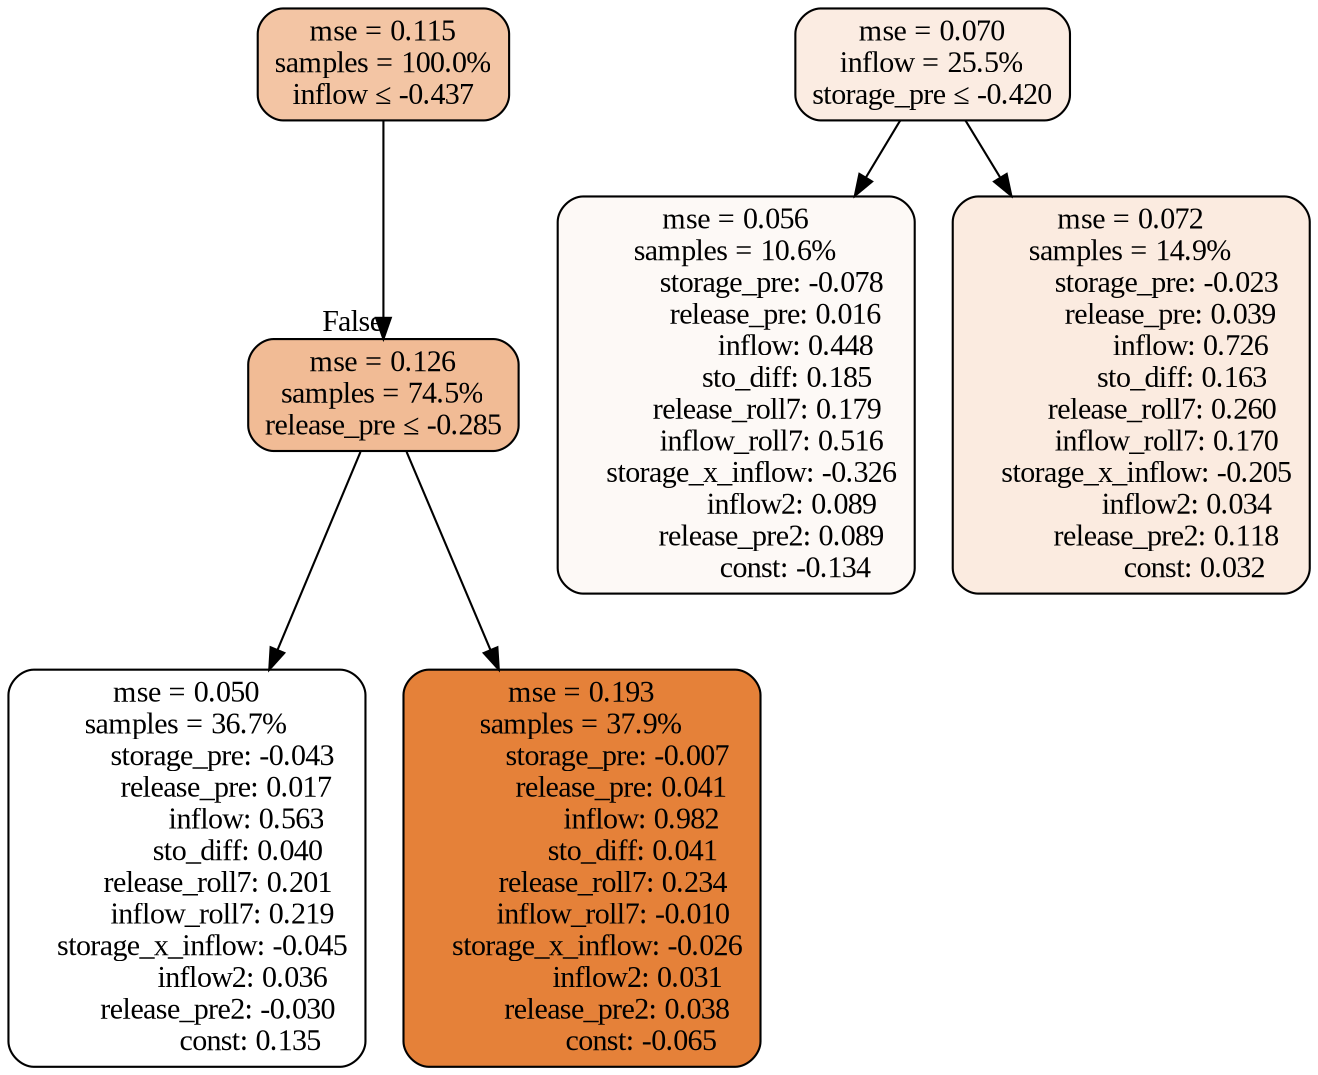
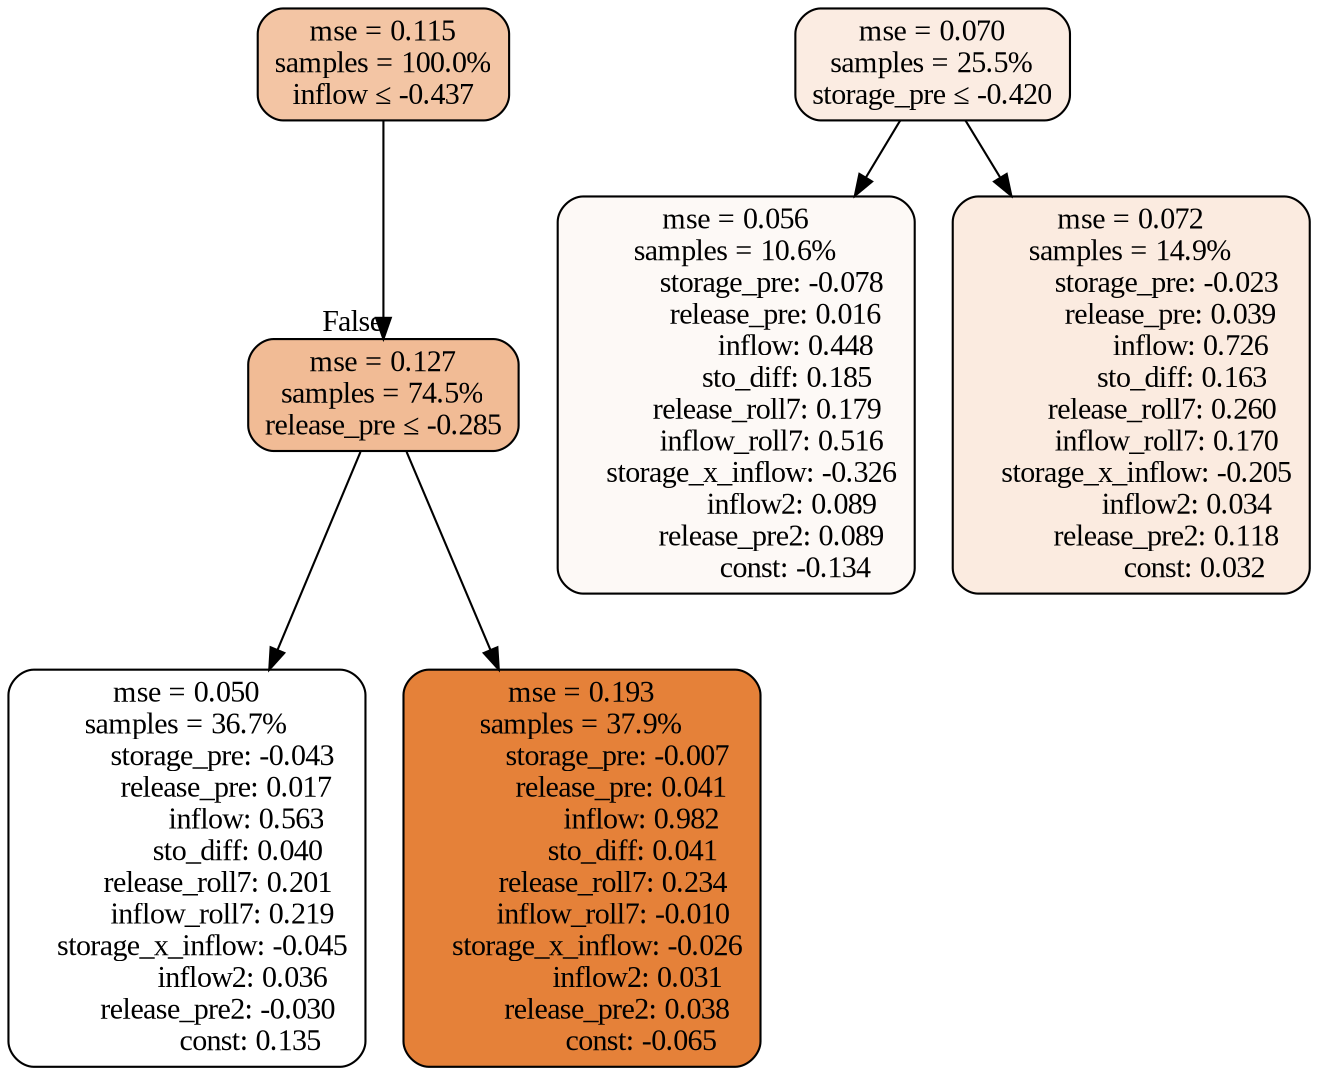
node "mse = 0.070 inflow = 25.5% storage_pre ≤ -0.420": label "mse = 0.070 inflow = 25.5% storage_pre ≤ -0.420" -> "mse = 0.070 samples = 25.5% storage_pre ≤ -0.420"
node "mse = 0.126 samples = 74.5% release_pre ≤ -0.285": label "mse = 0.126 samples = 74.5% release_pre ≤ -0.285" -> "mse = 0.127 samples = 74.5% release_pre ≤ -0.285"
